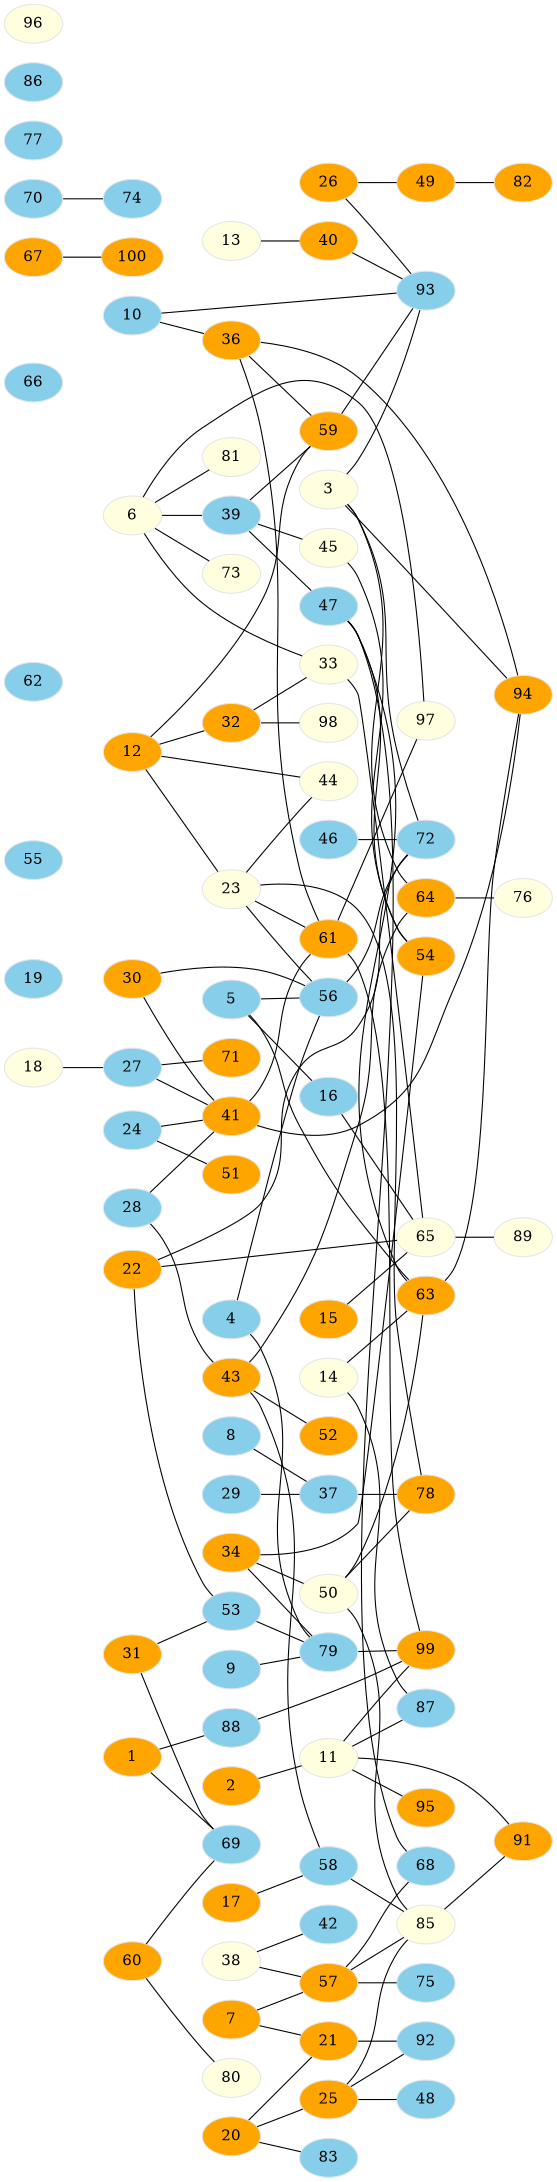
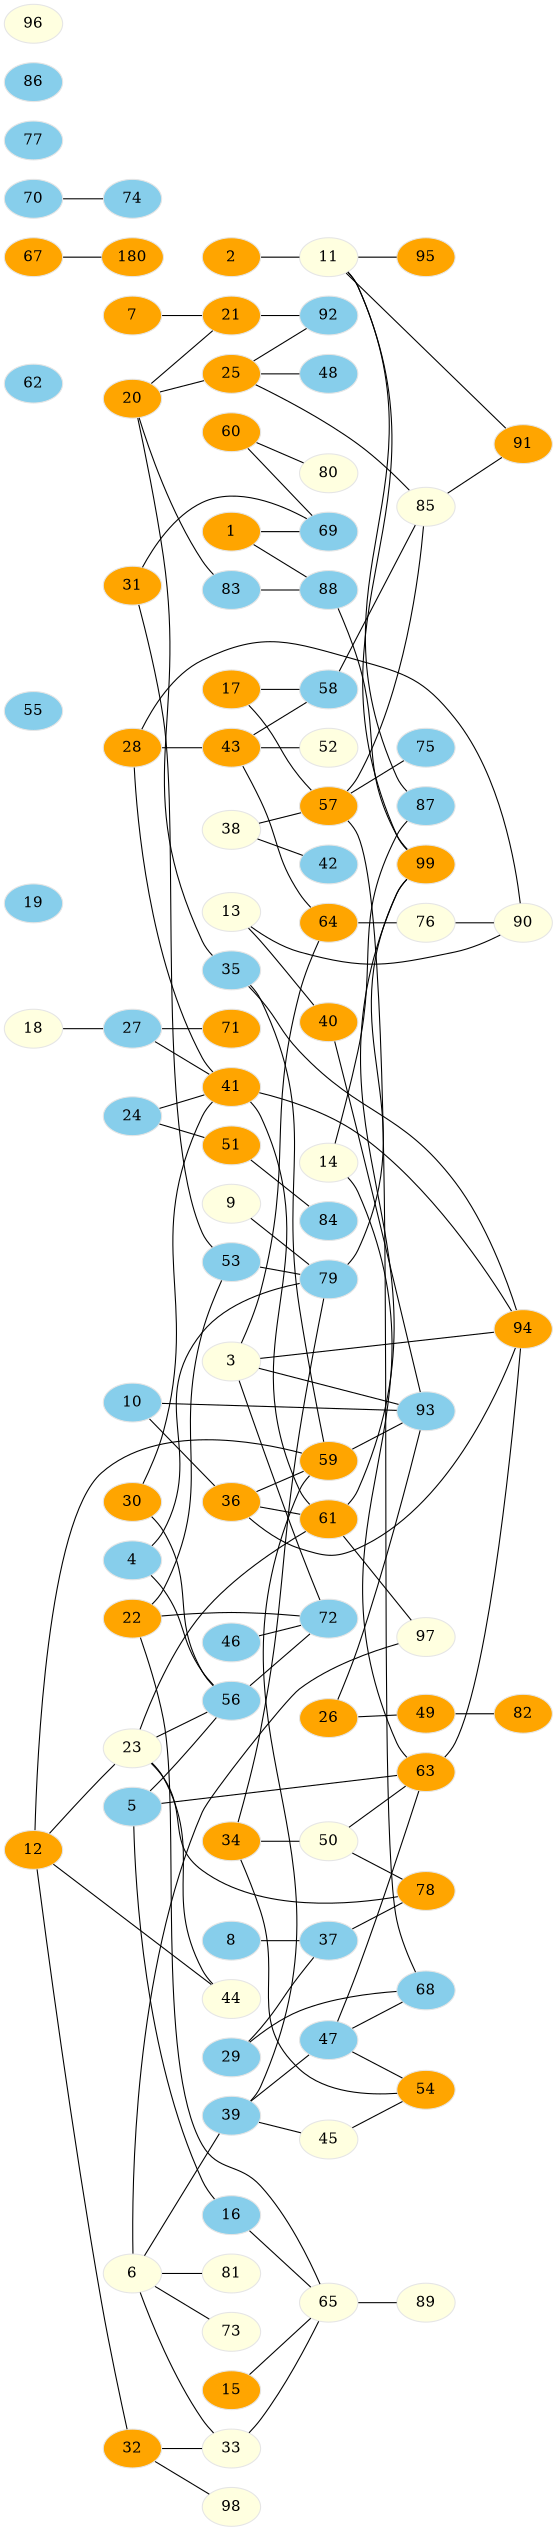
node "100": label "100" -> "180"
node "66": removed
edge "83" -- "88": added
node "90": added
node "35": added
node "28": fillcolor skyblue -> orange
node "84": added
node "52": fillcolor orange -> lightyellow
node "9": fillcolor skyblue -> lightyellow
edge "50" -- "85": removed
edge "57" -- "7": now "57" -- "17"
edge "68" -- "29": added
